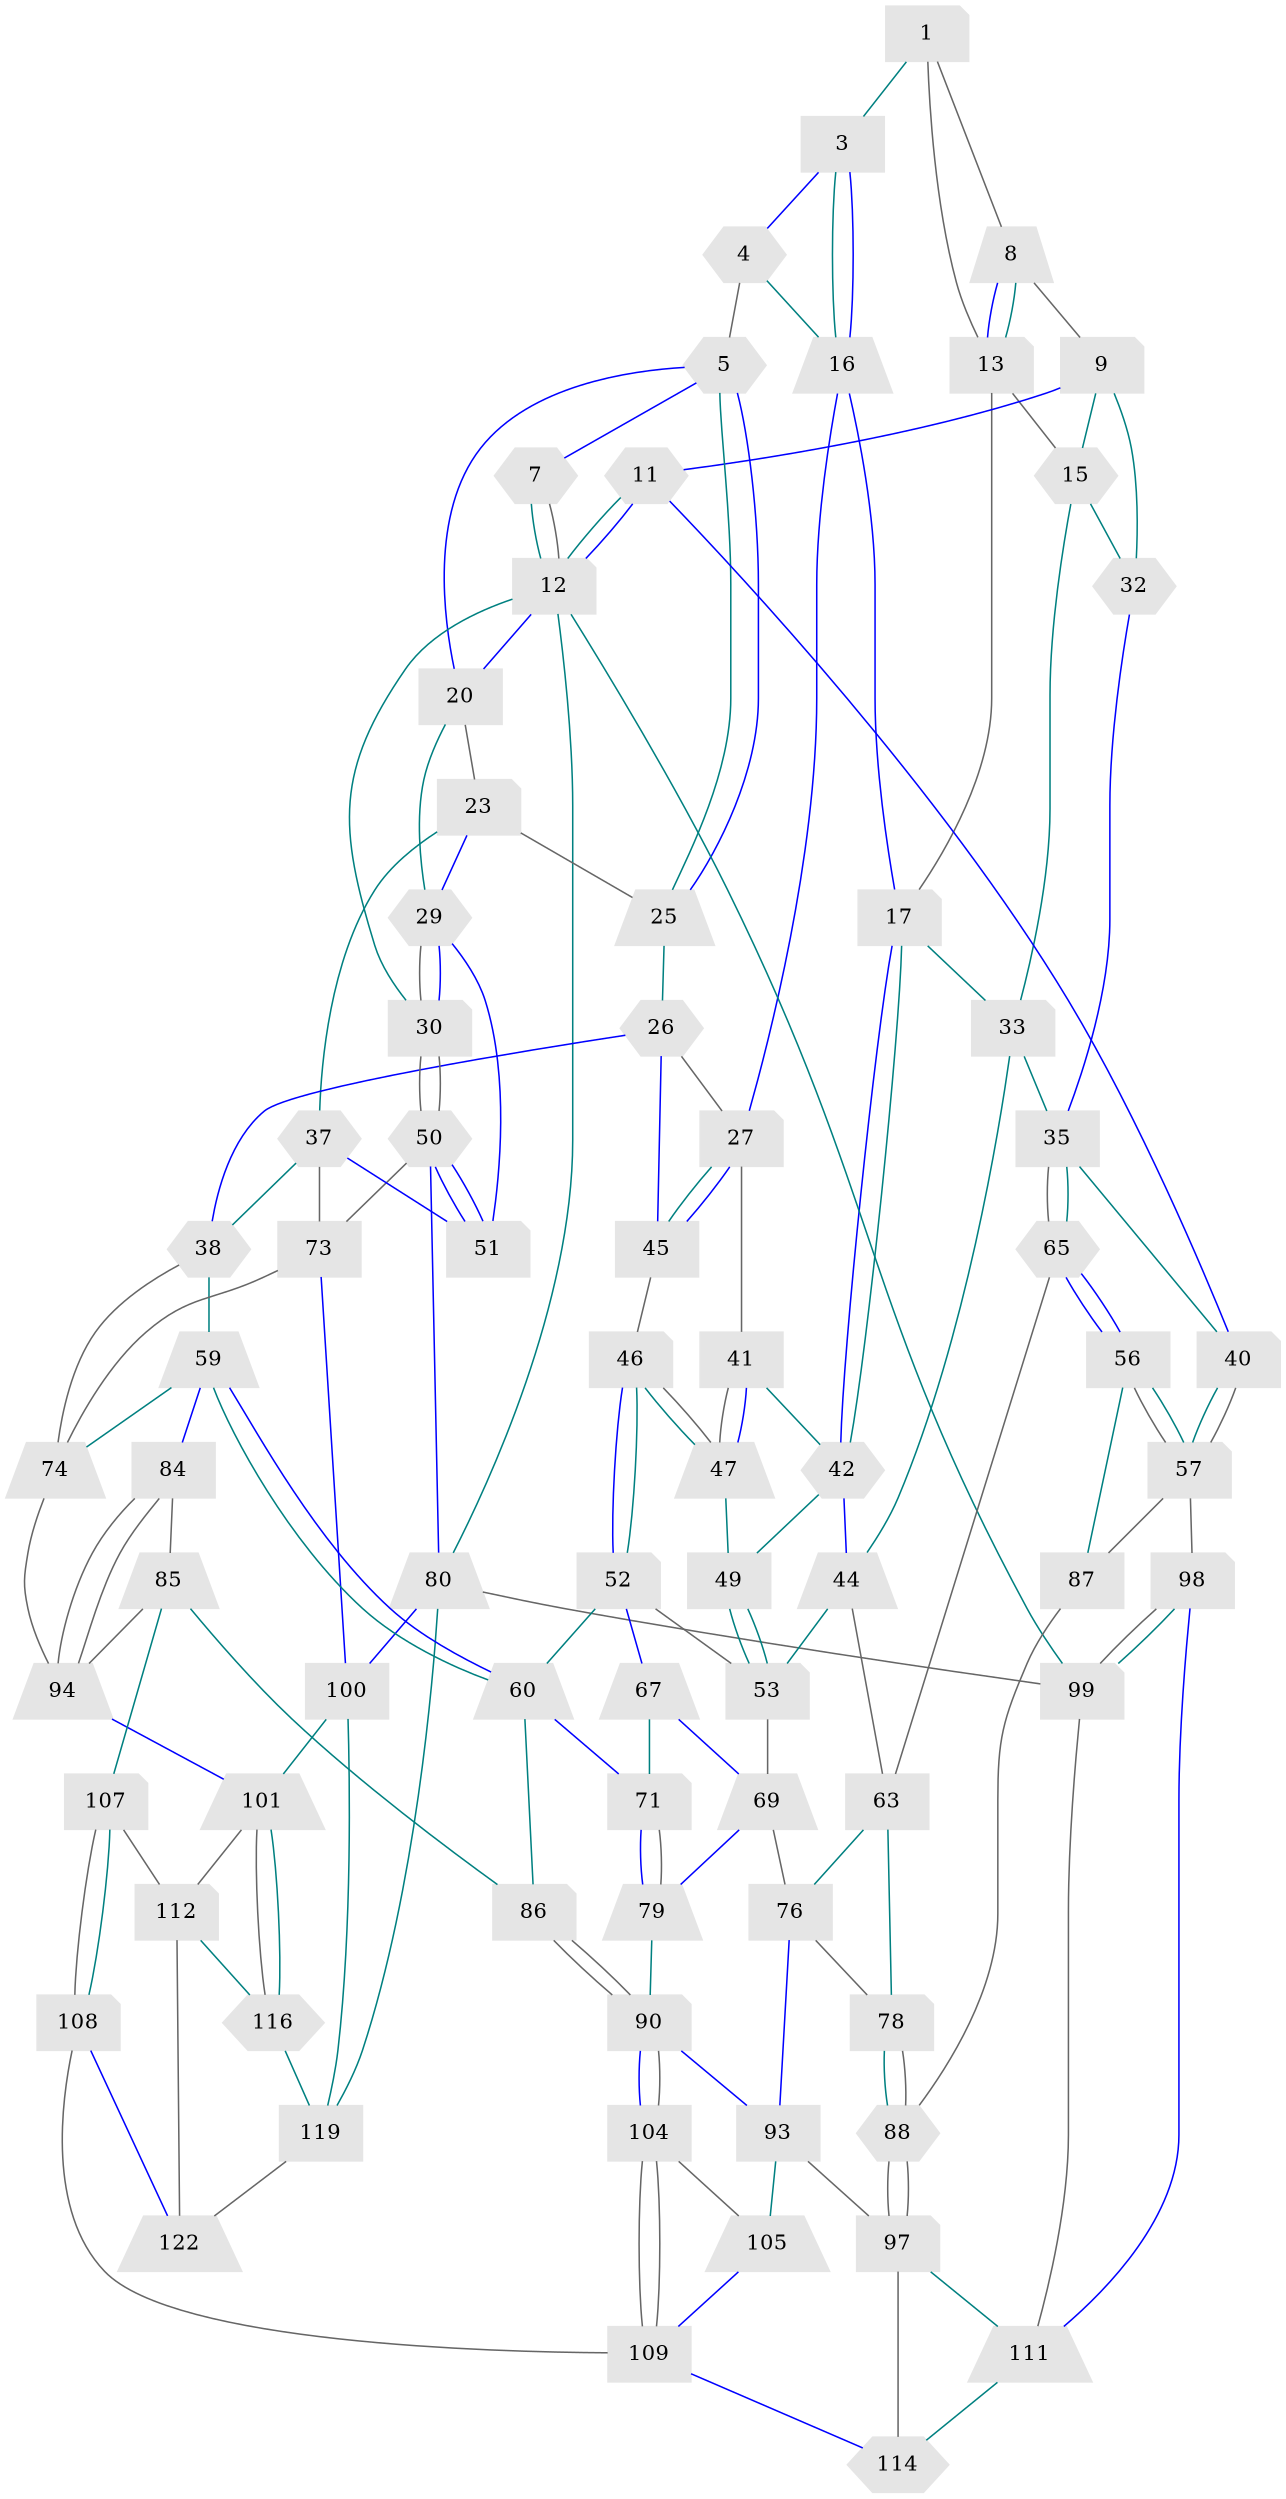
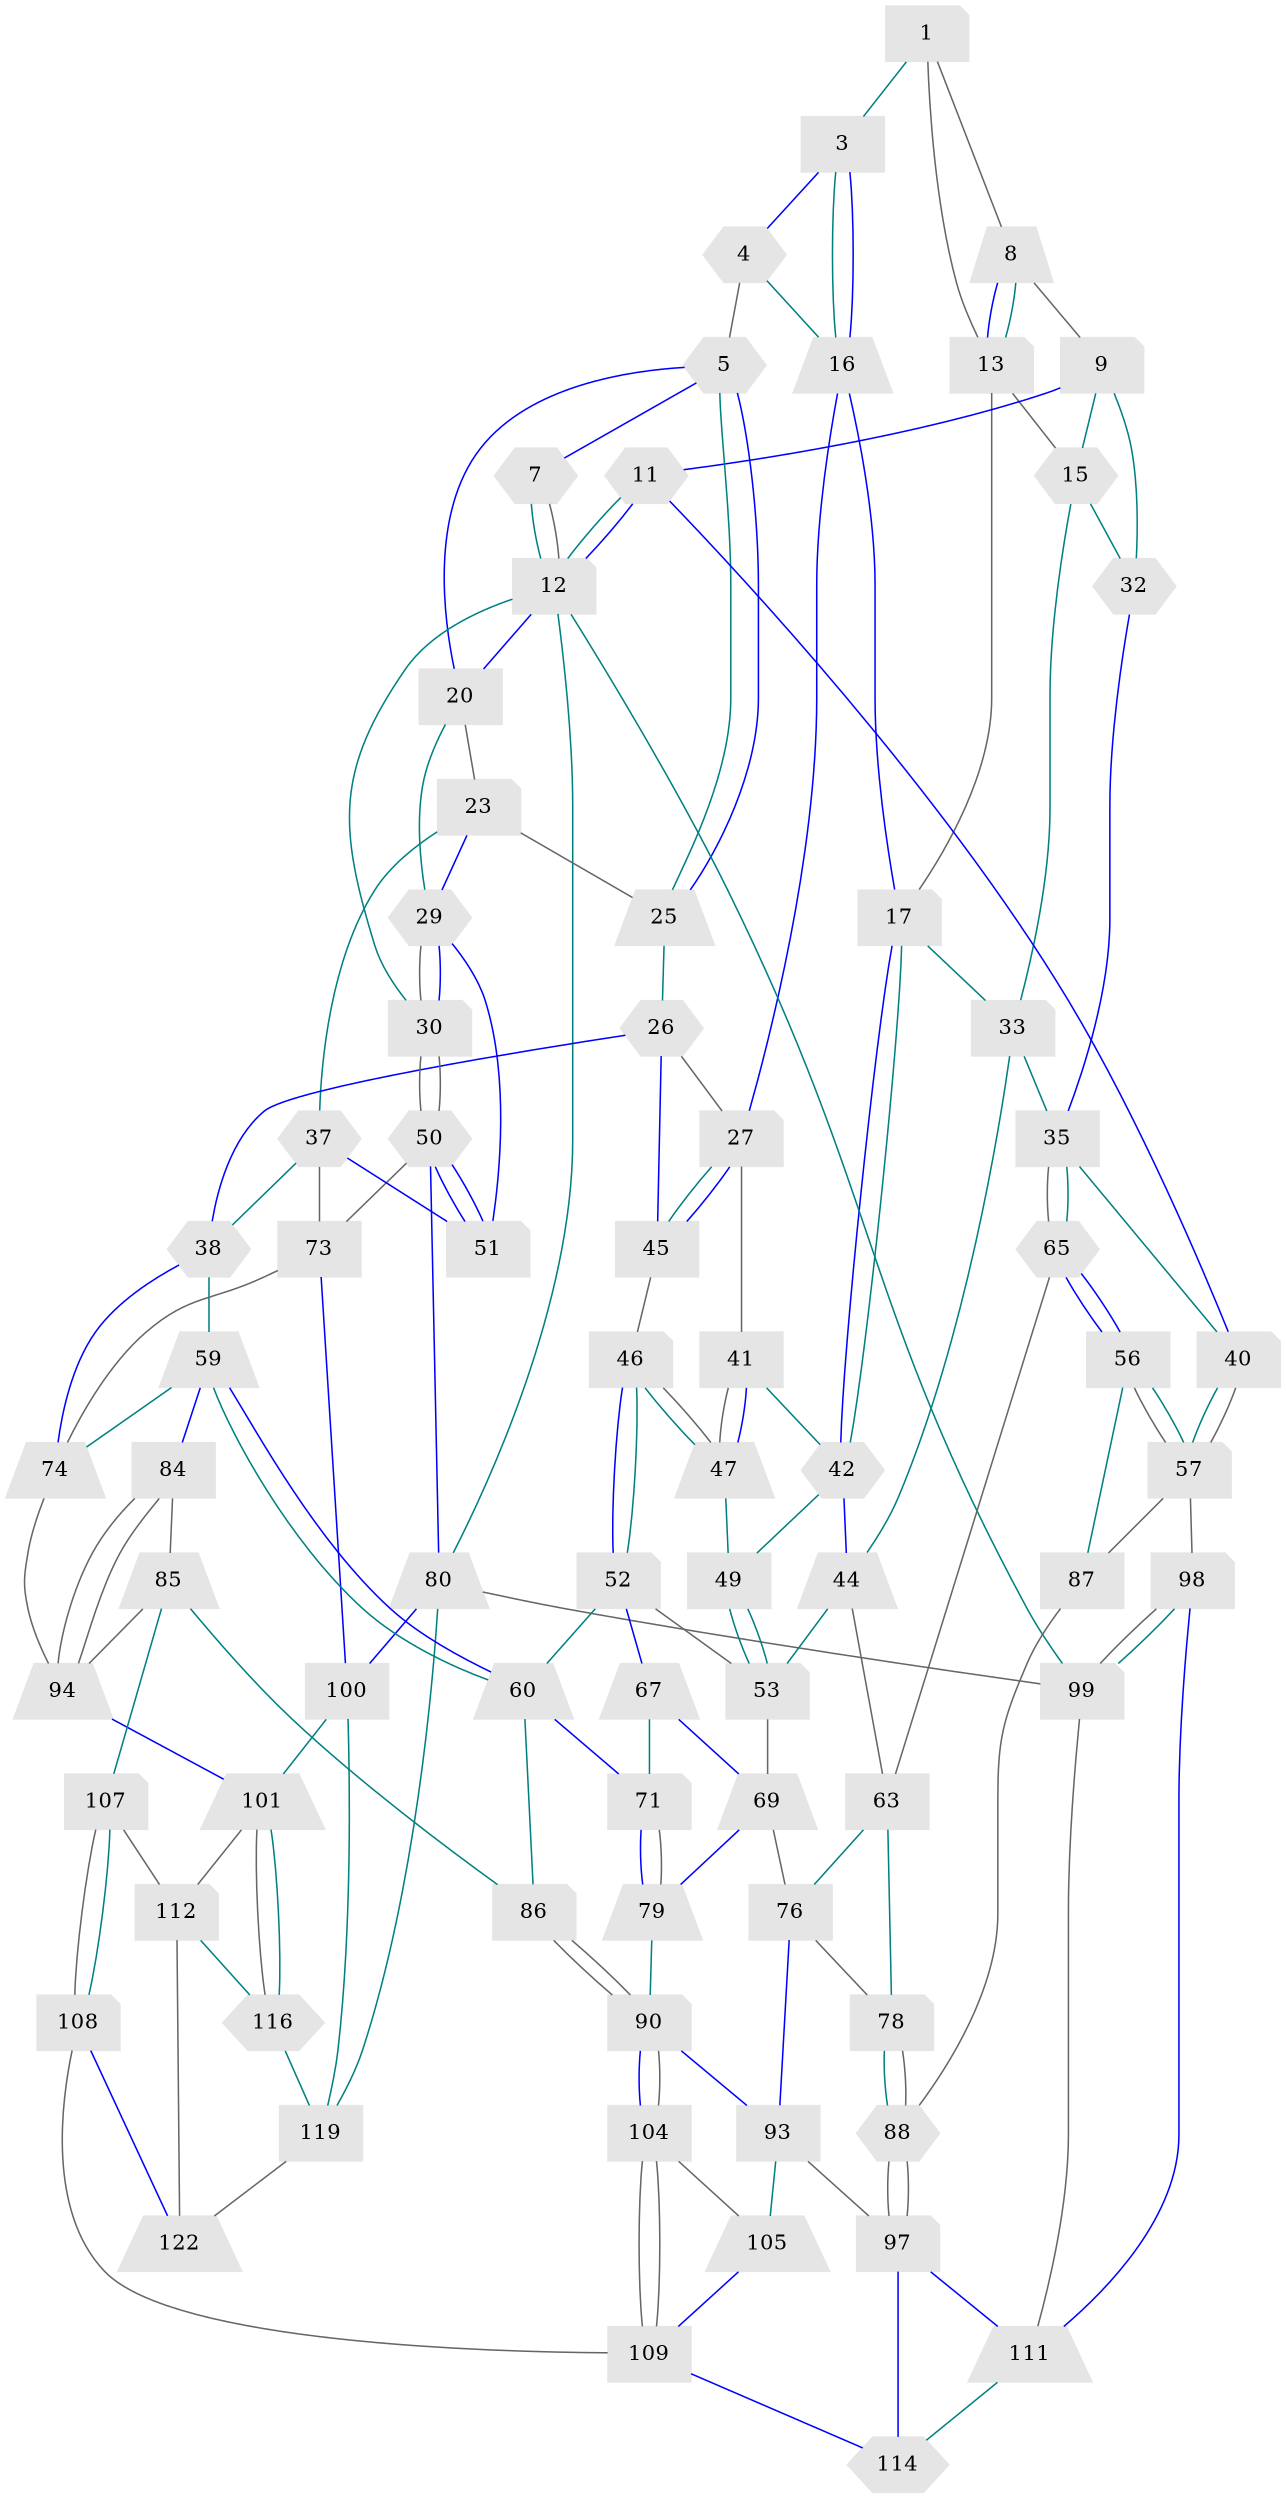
edge "38" -- "74": color gray40 -> blue
edge "97" -- "111": color teal -> blue
edge "97" -- "114": color gray40 -> blue
